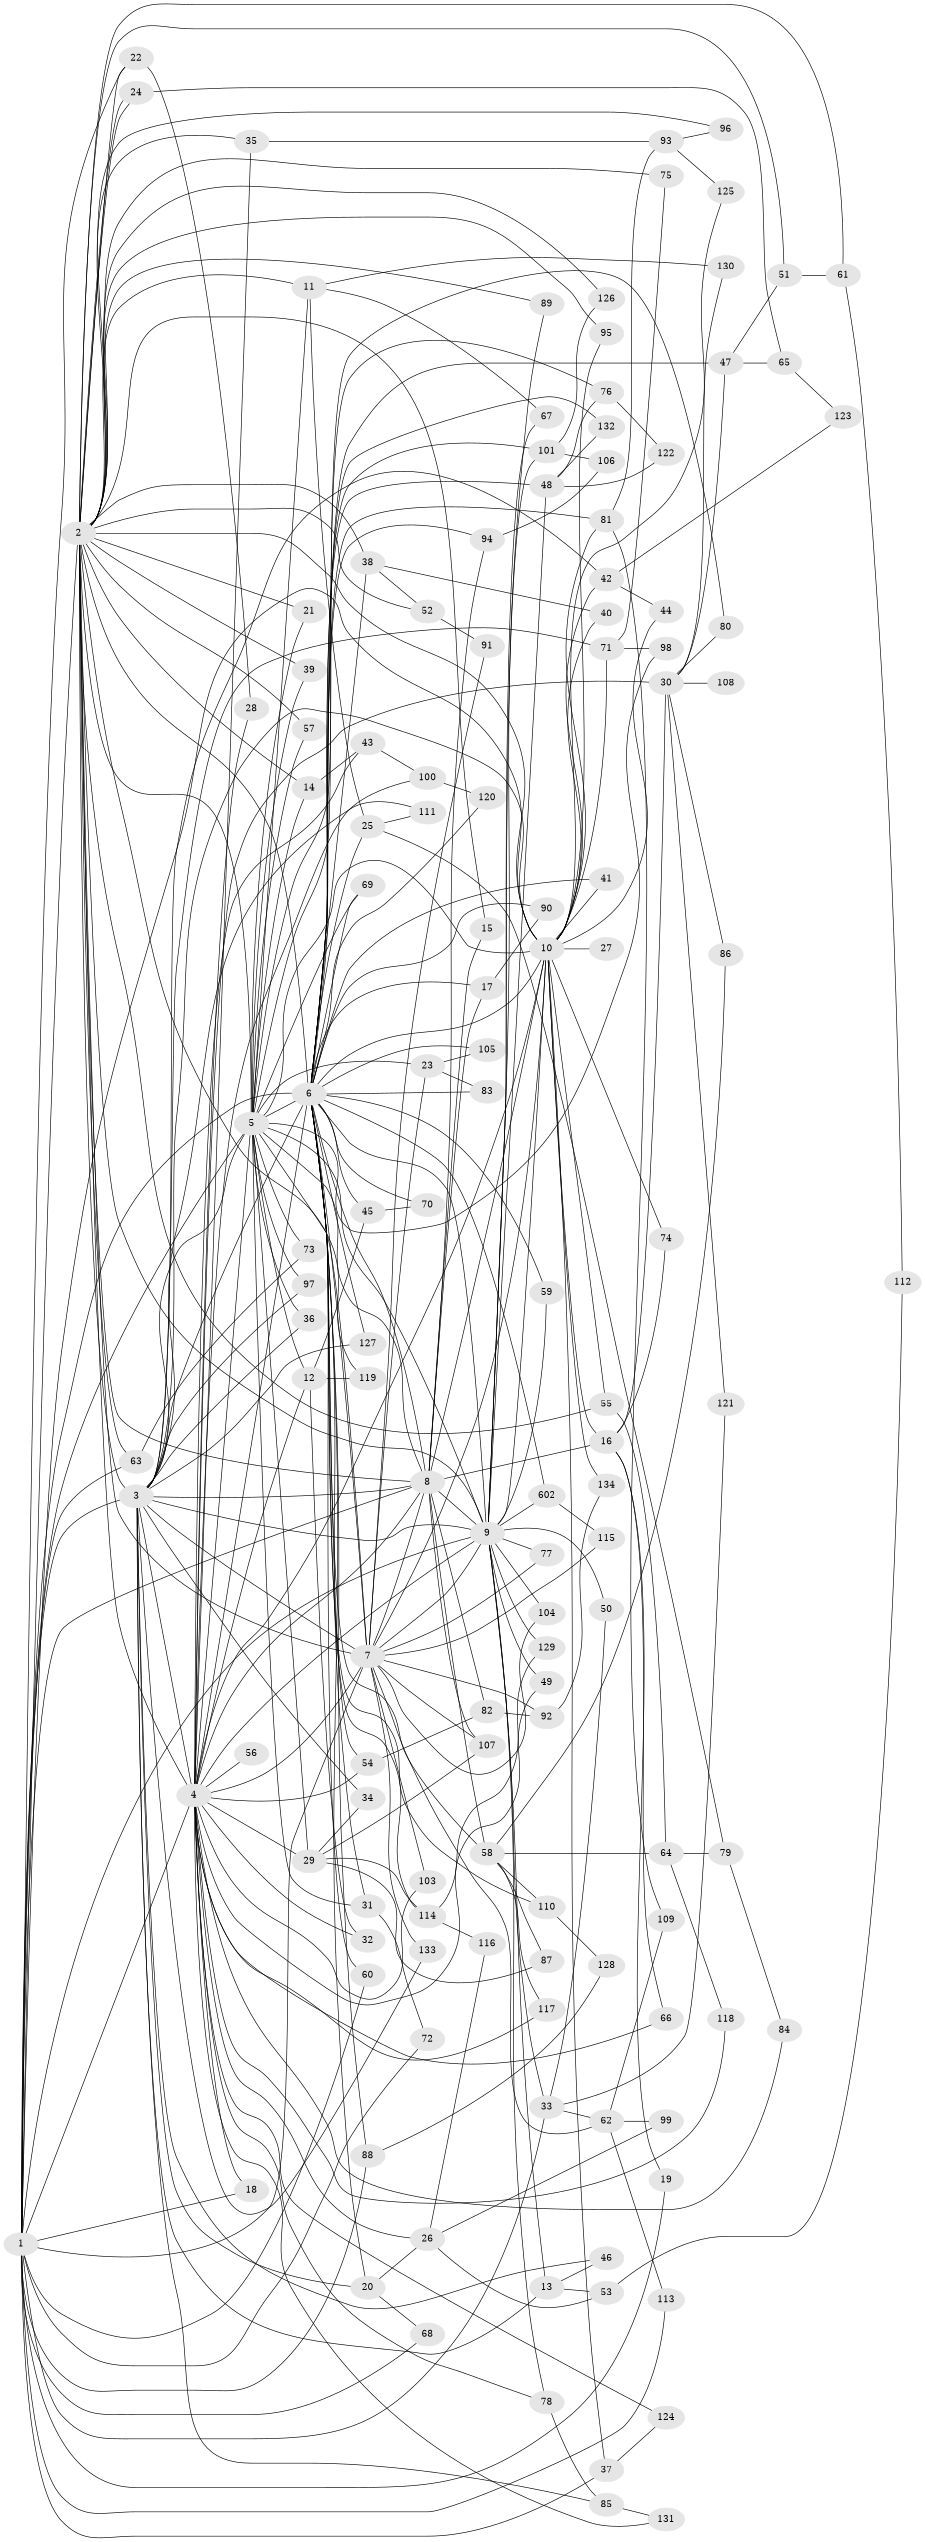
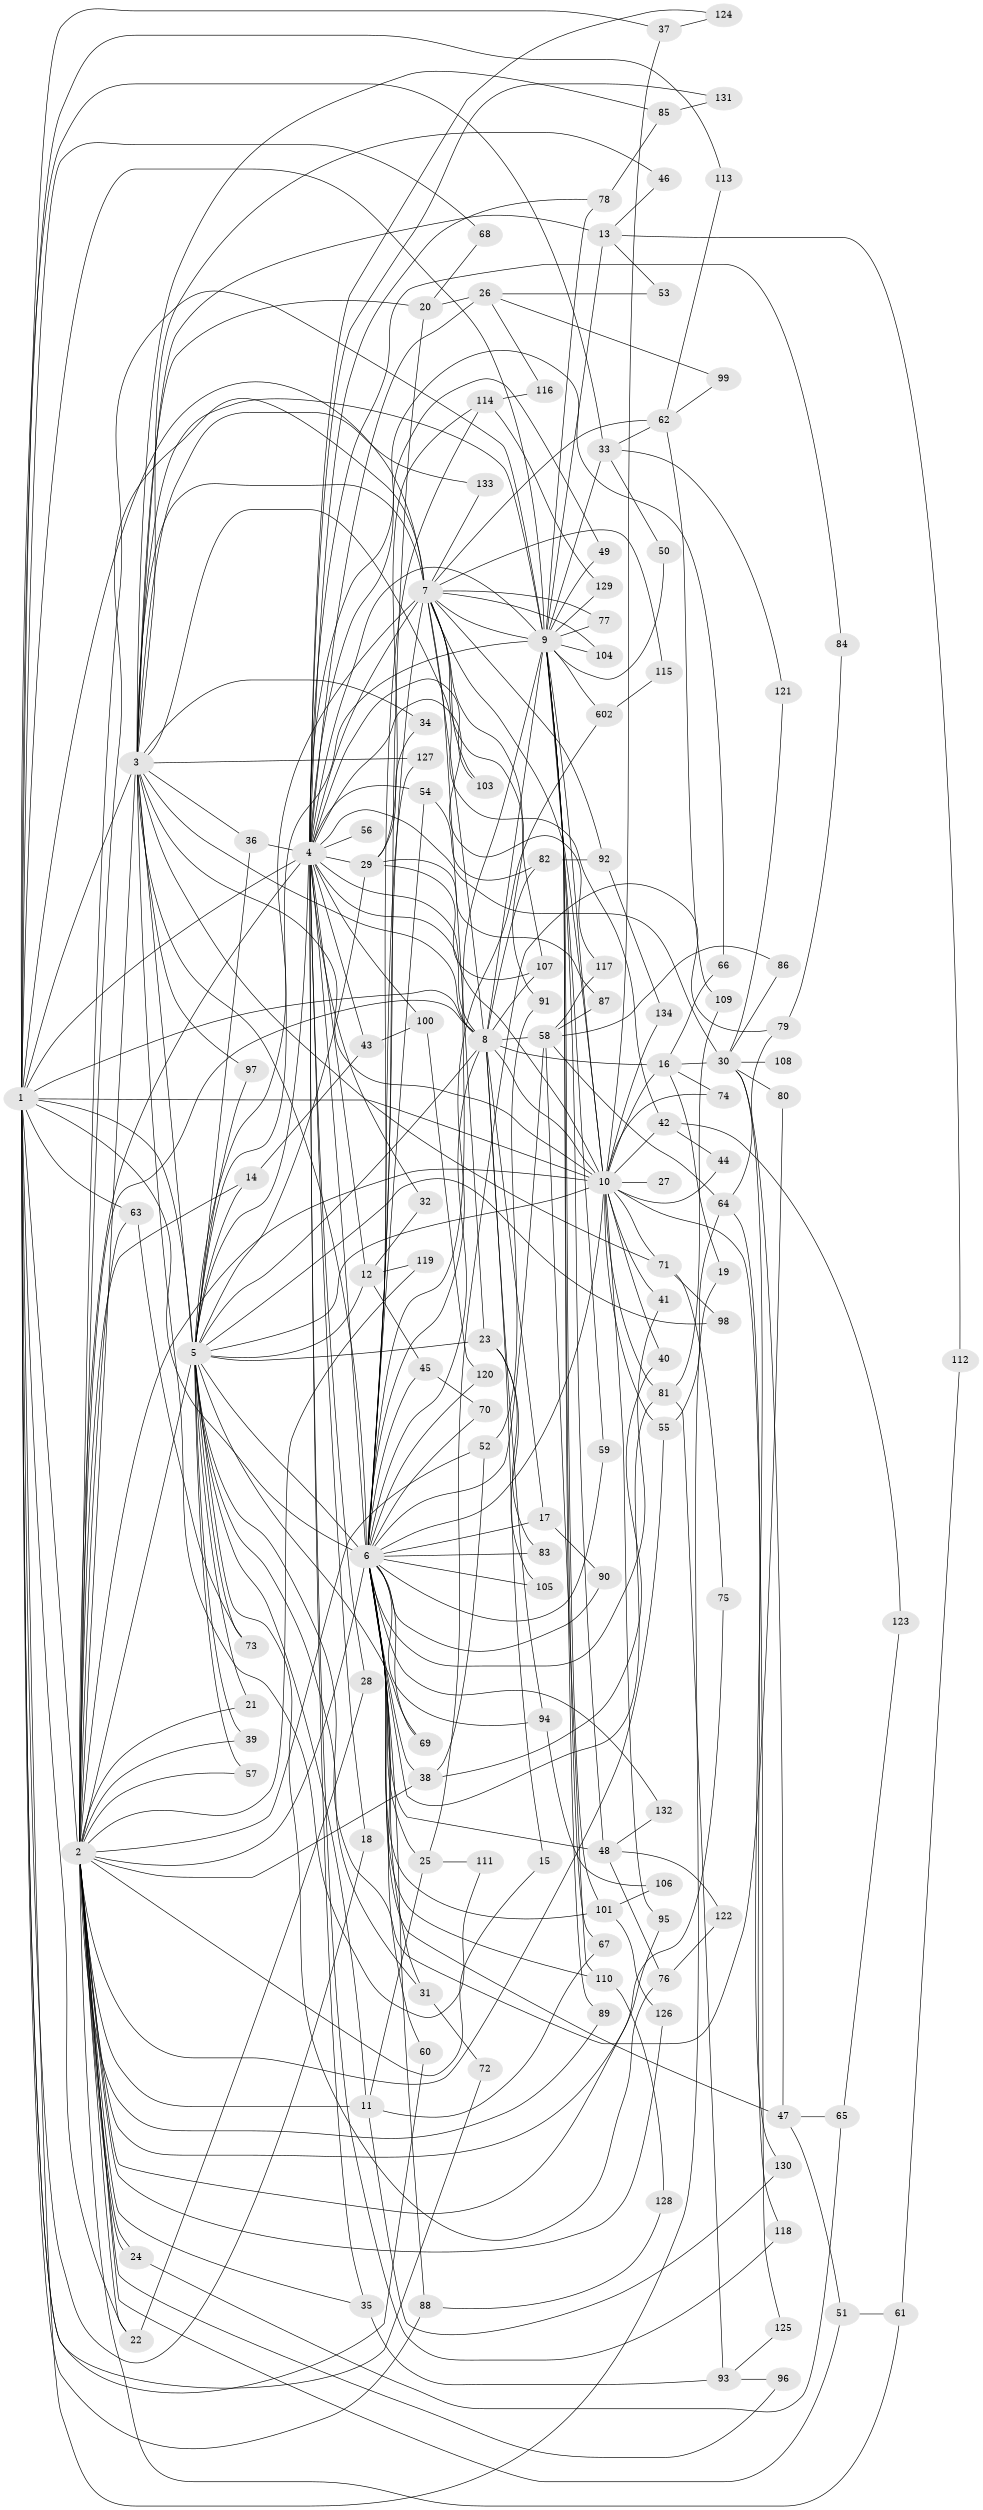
edge "3" -- "4": now "36" -- "4"
edge "112" -- "53": now "112" -- "13"
